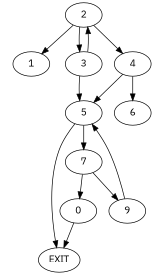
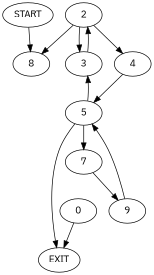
node "START": added
node "1": label "1" -> "8"
edge "3" -> "5": reversed
node "6": removed
edge "7" -> "0": removed
